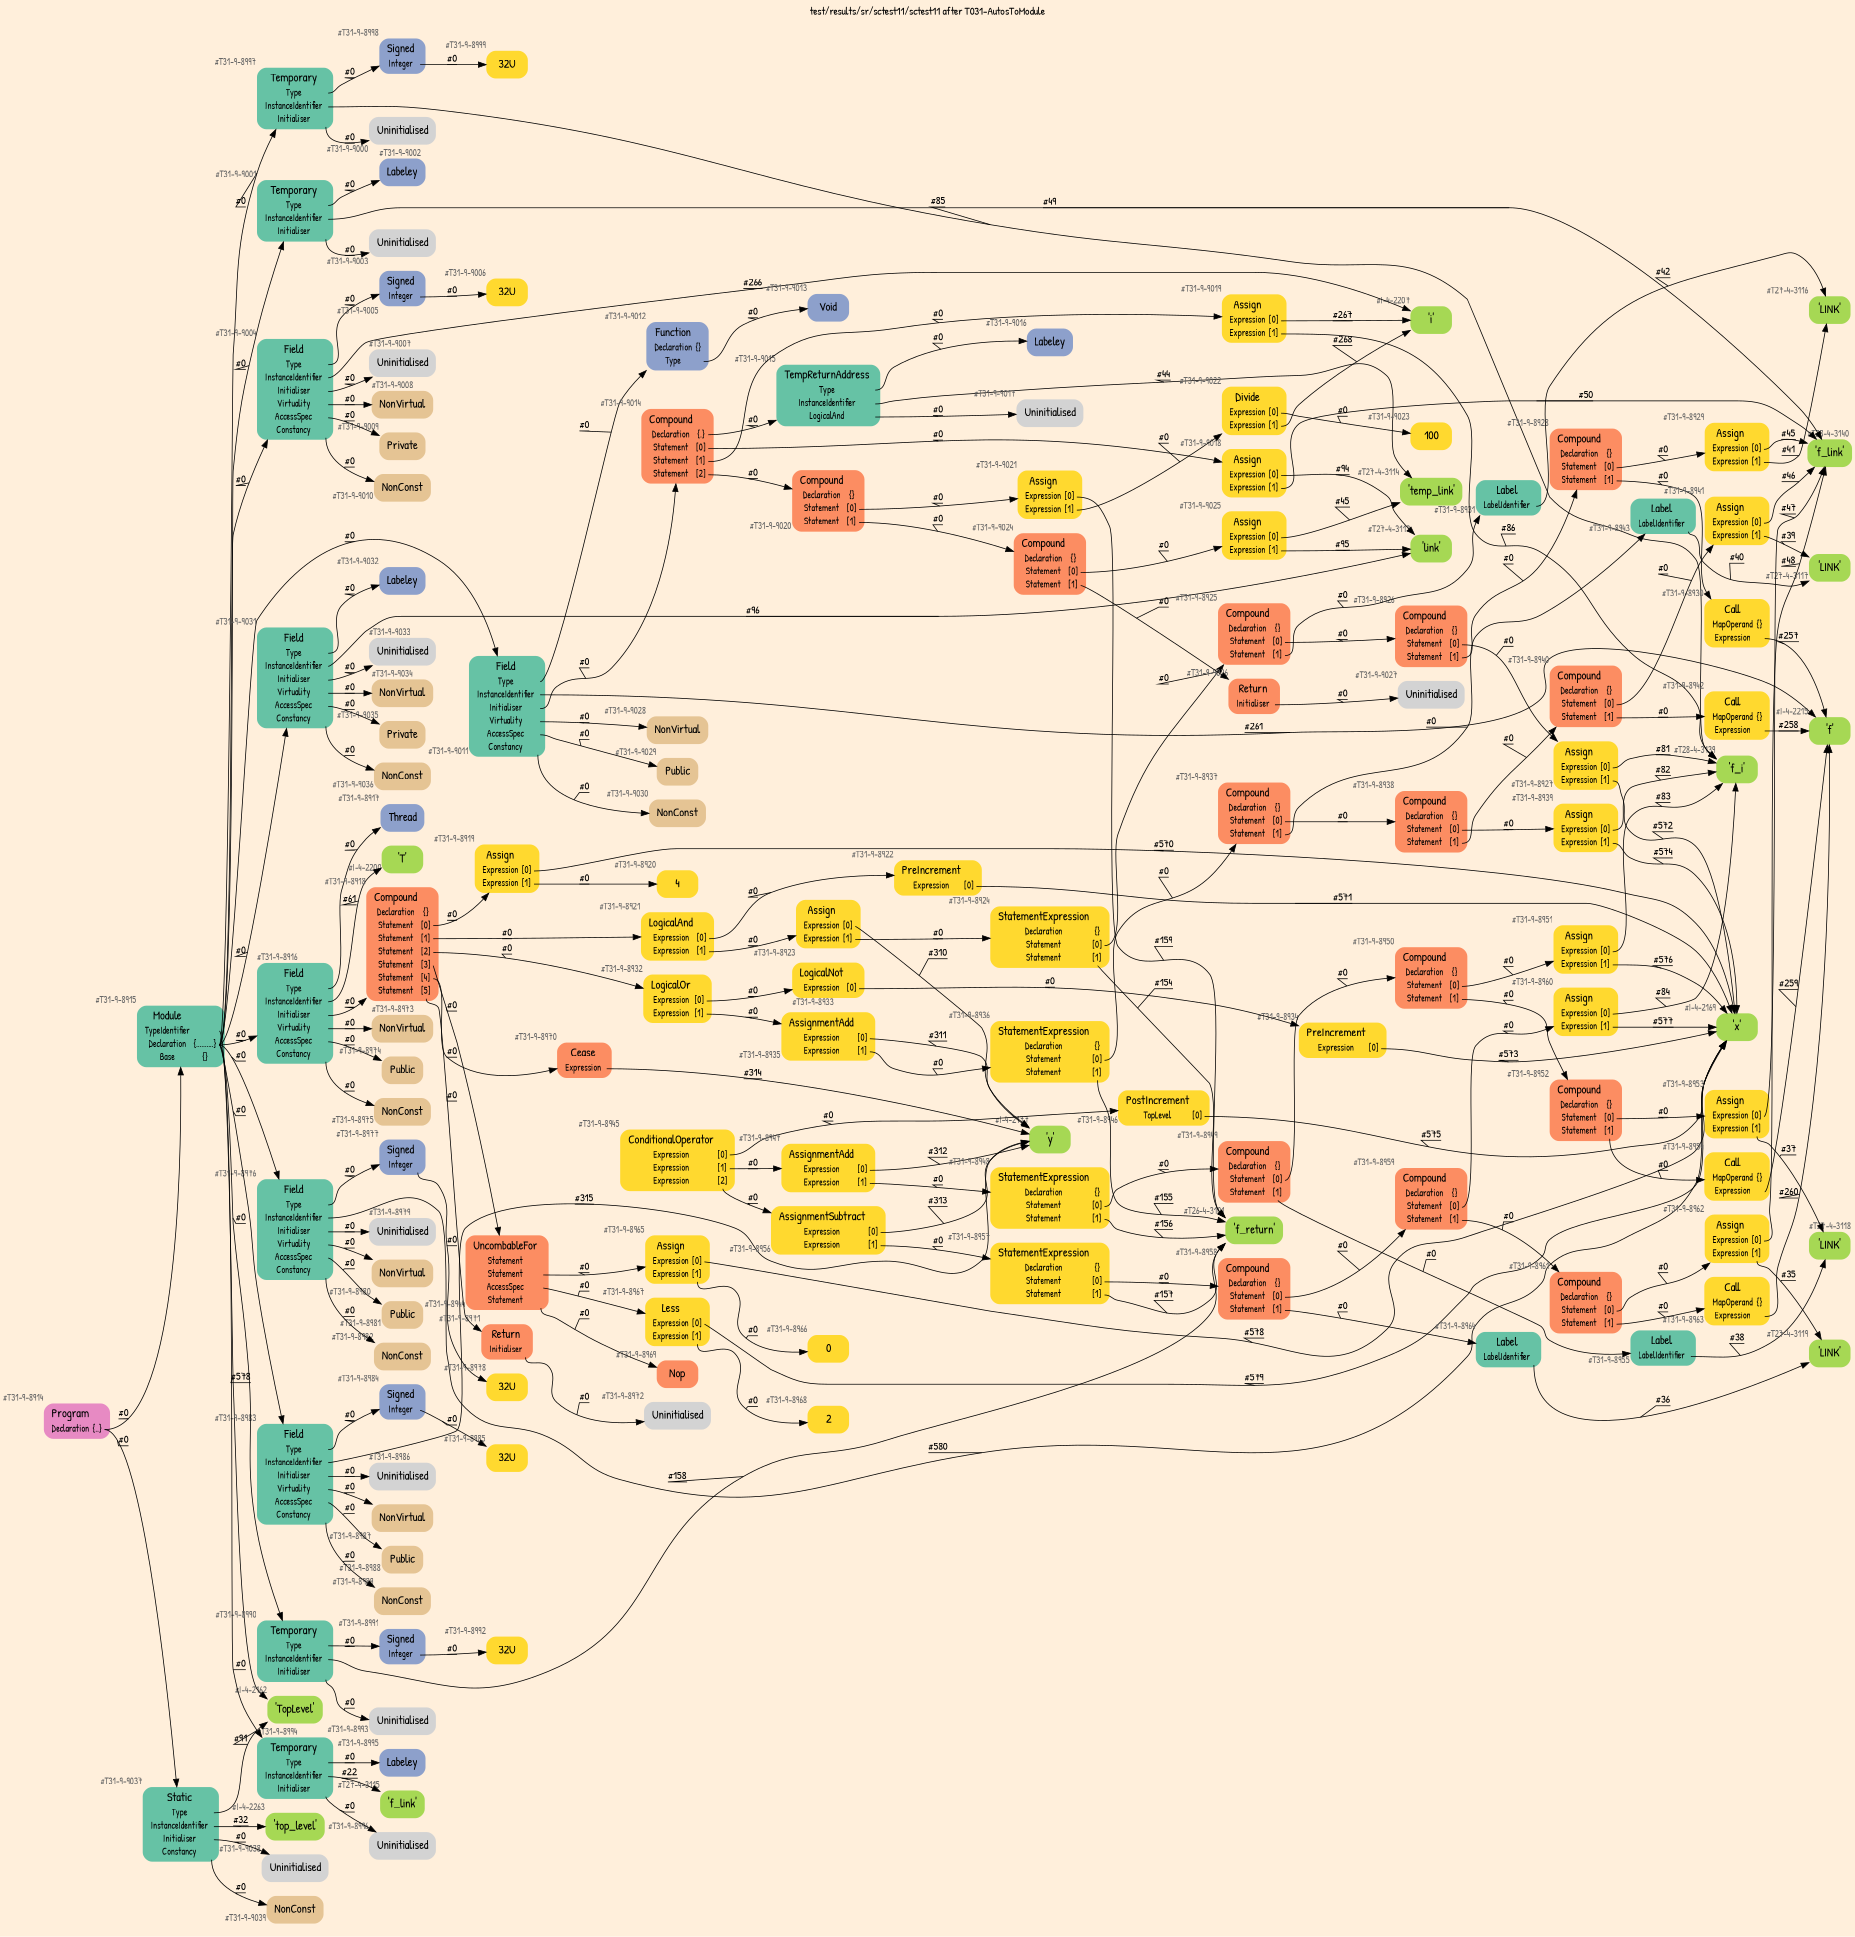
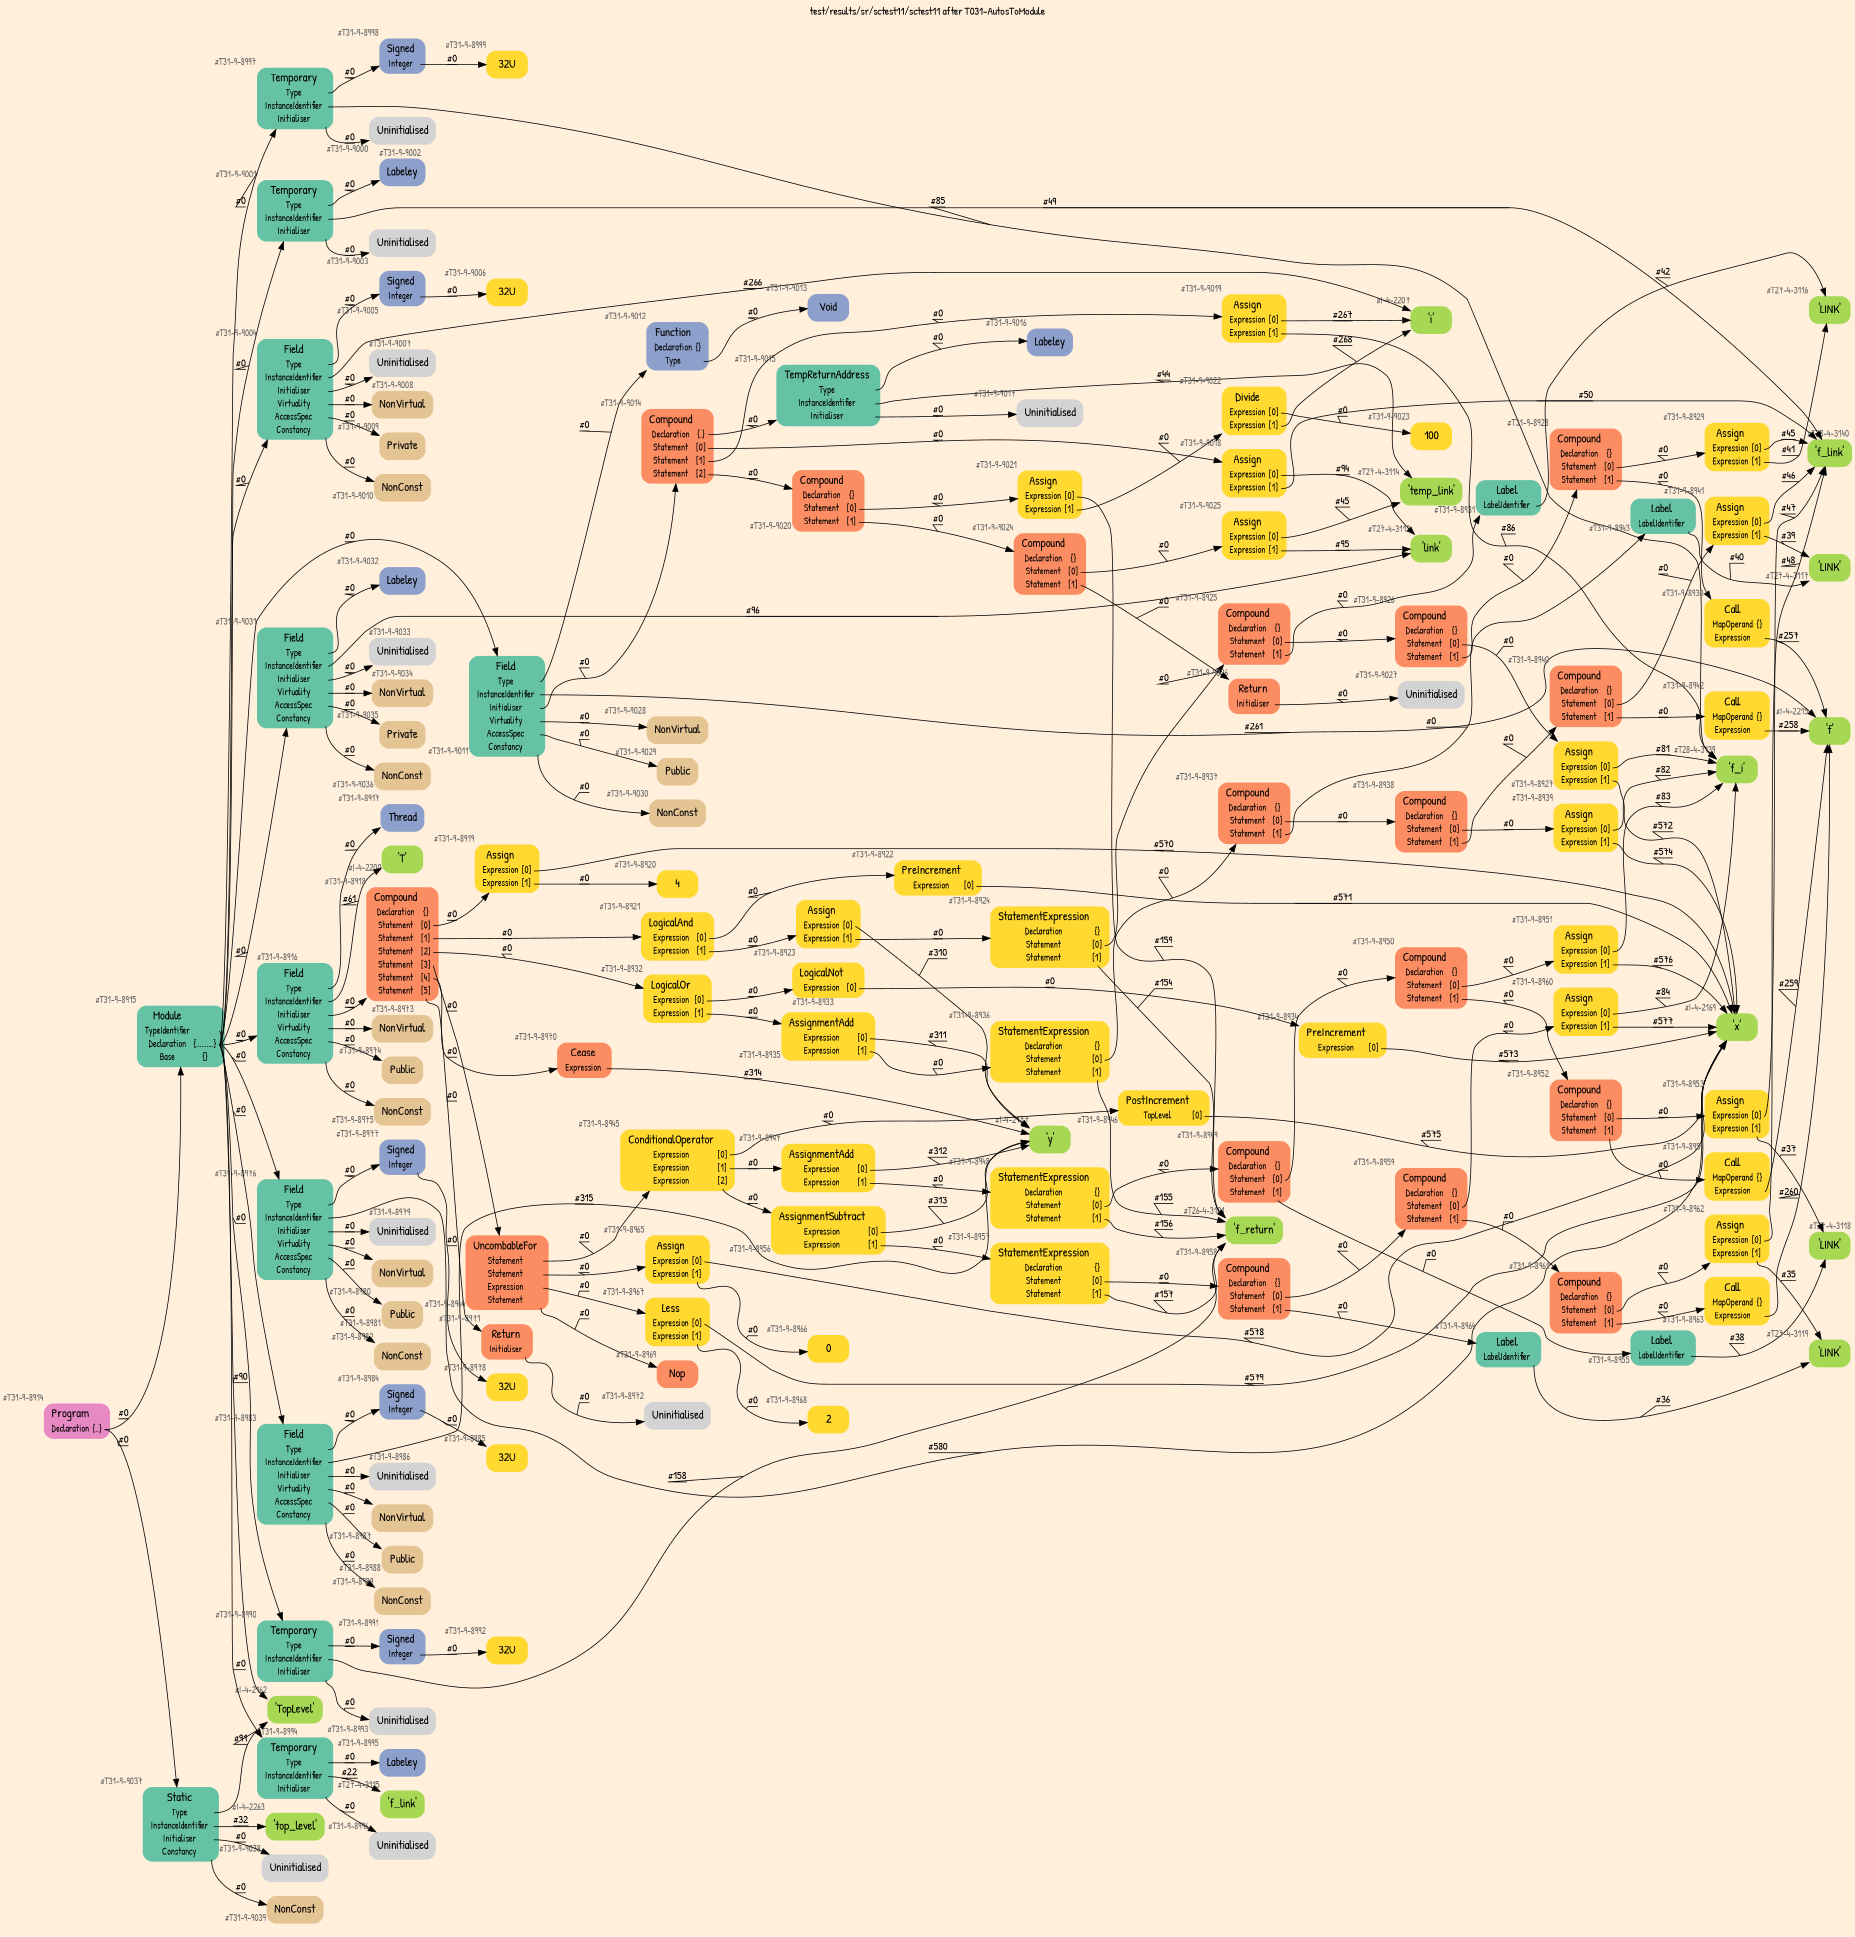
node "TempReturnAddress": text "LogicalAnd" -> "Initialiser"
edge "UncombableFor" -> "ConditionalOperator": added, label "#0"
node "UncombableFor": text "AccessSpec" -> "Expression"
edge "Module" -> "'TopLevel'": label "#578" -> "#90"
